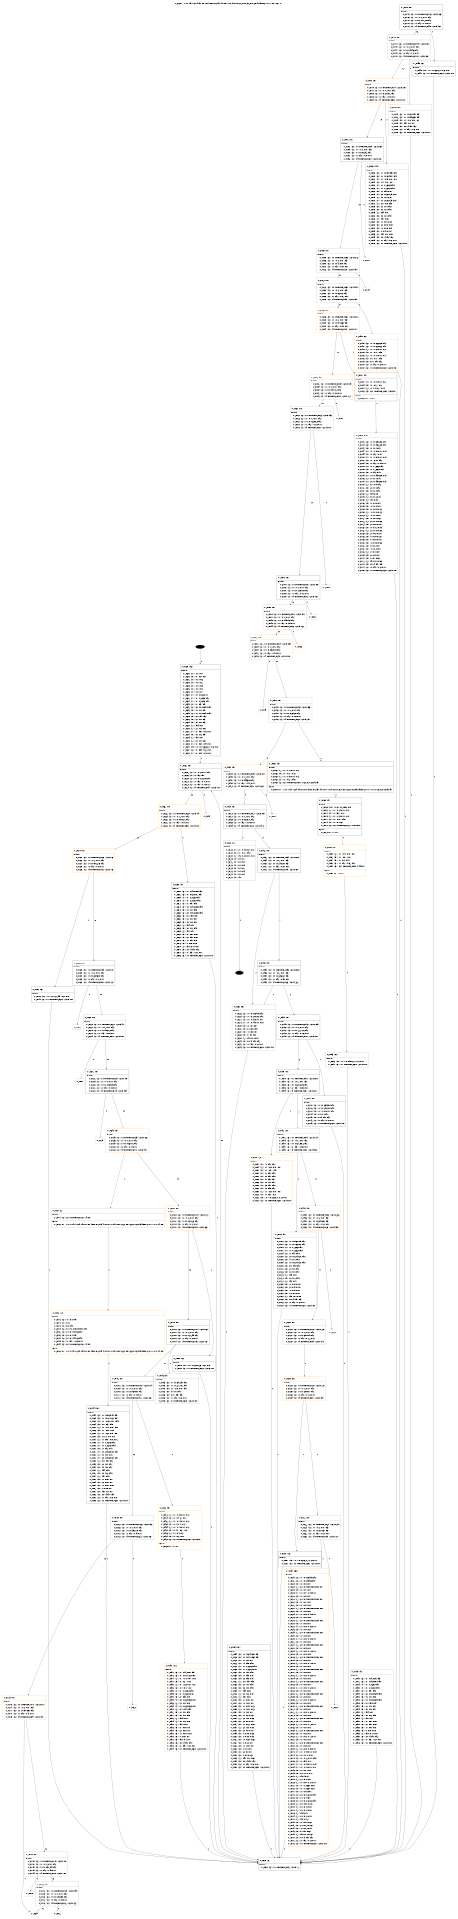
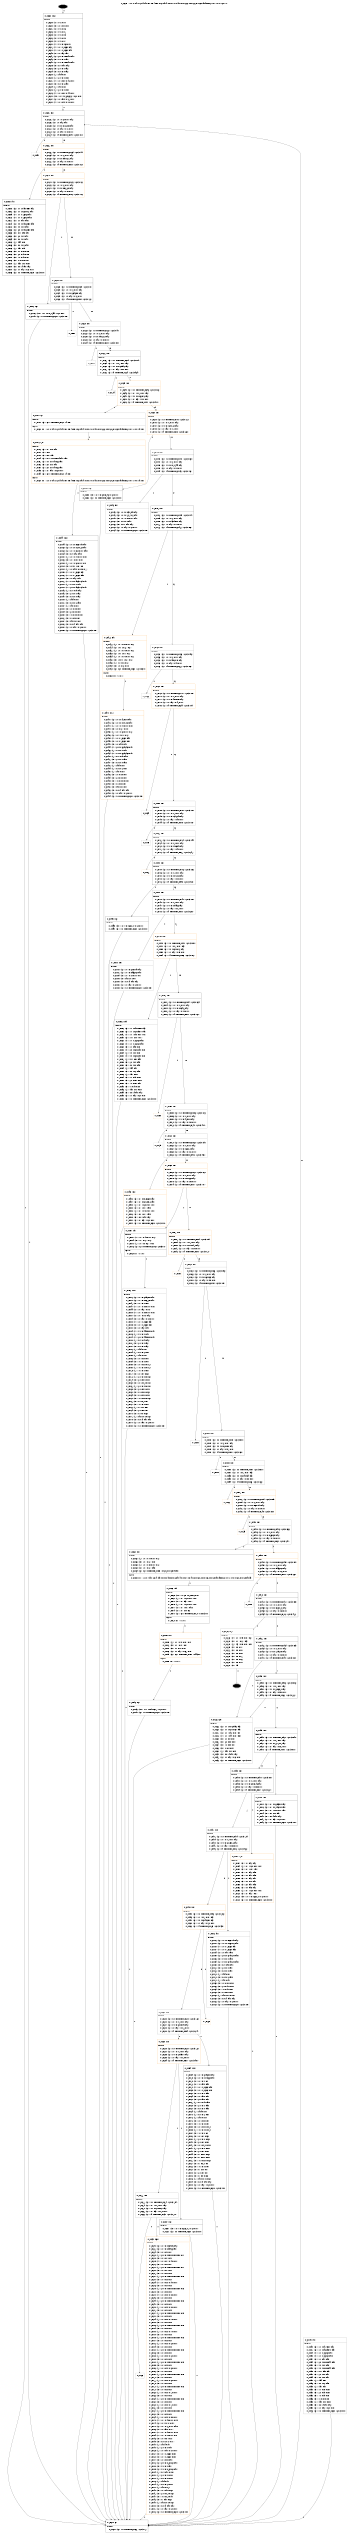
edge "0x4017a4 [28]" -> "0x402599": now "0x4017a4 [28]" -> "0x4017c0 [28]"
edge "0x401a0c [28]" -> "0x401c3e [137]": added, label "1"
